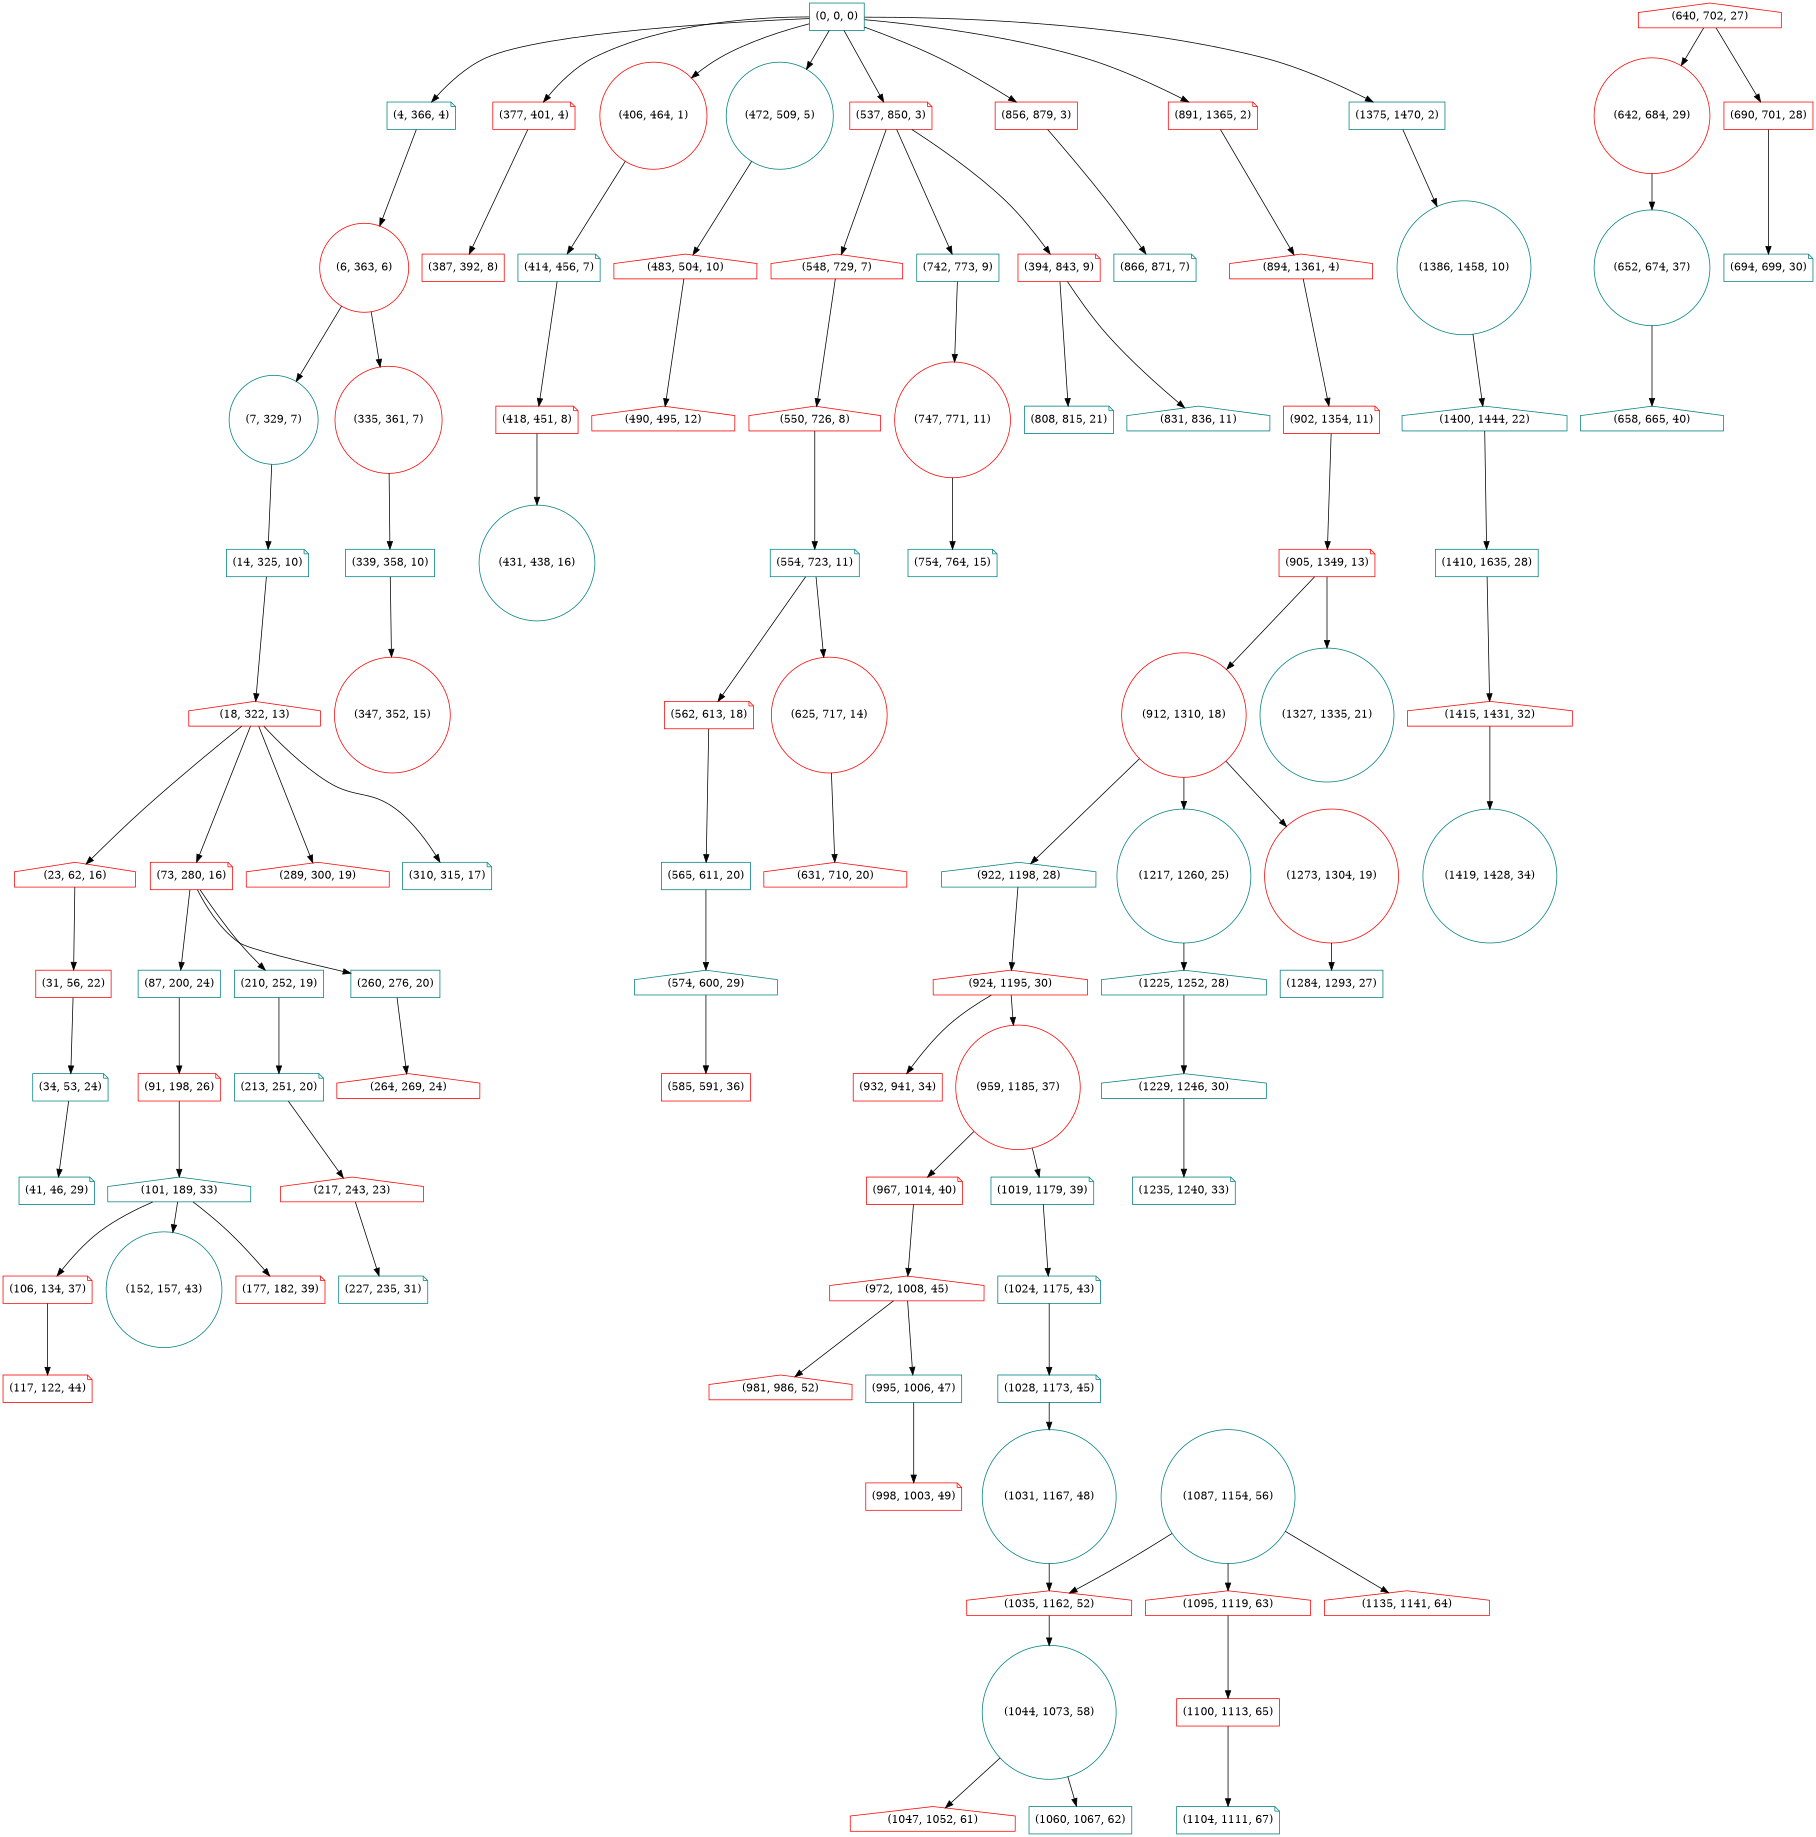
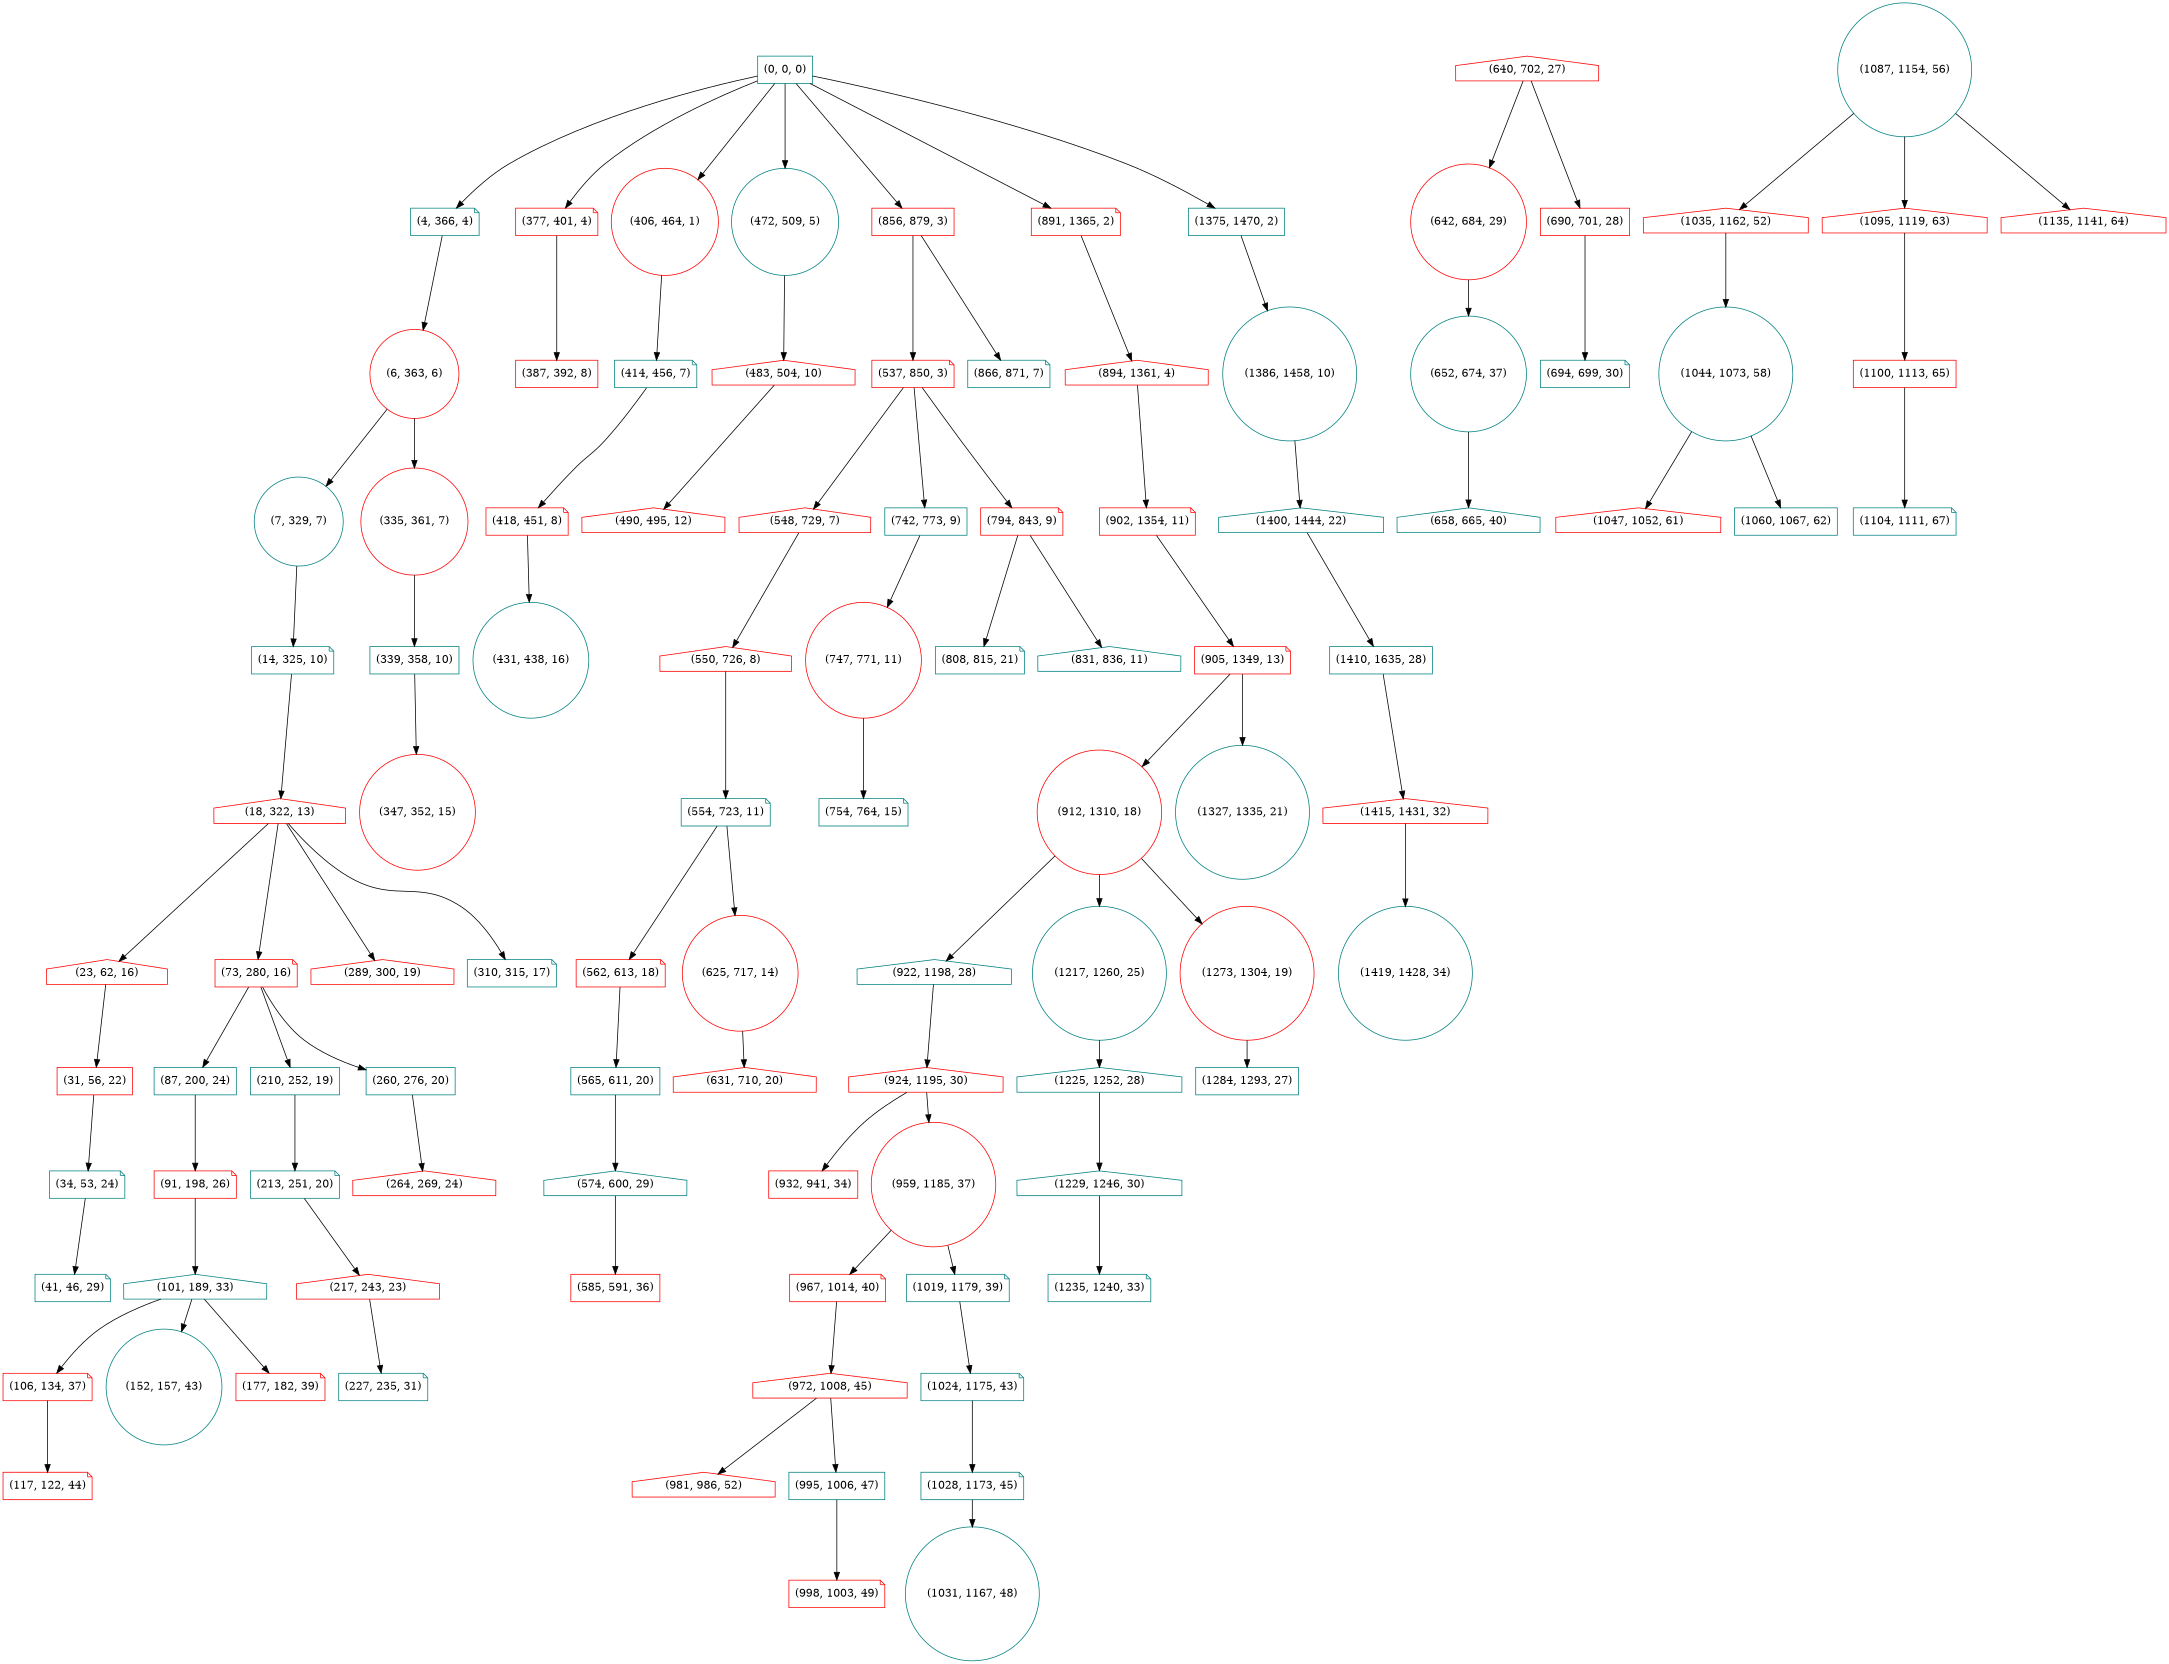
edge "(0, 0, 0)" -> "(537, 850, 3)": now "(856, 879, 3)" -> "(537, 850, 3)"
node "(394, 843, 9)": label "(394, 843, 9)" -> "(794, 843, 9)"
edge "(1031, 1167, 48)" -> "(1035, 1162, 52)": removed
